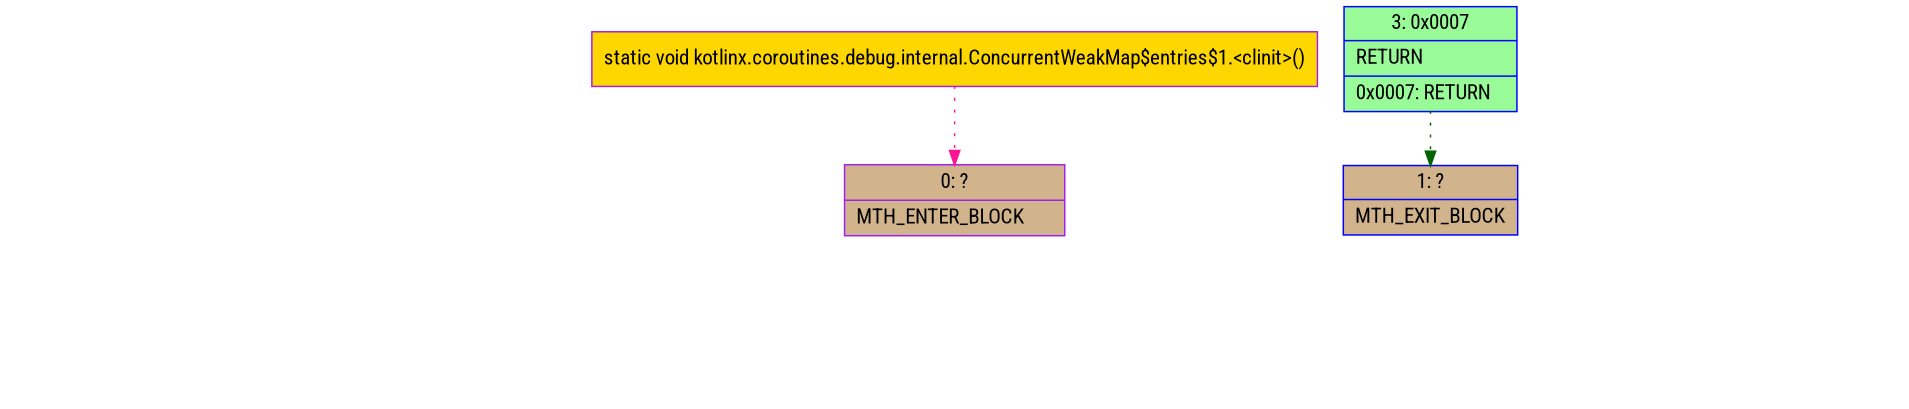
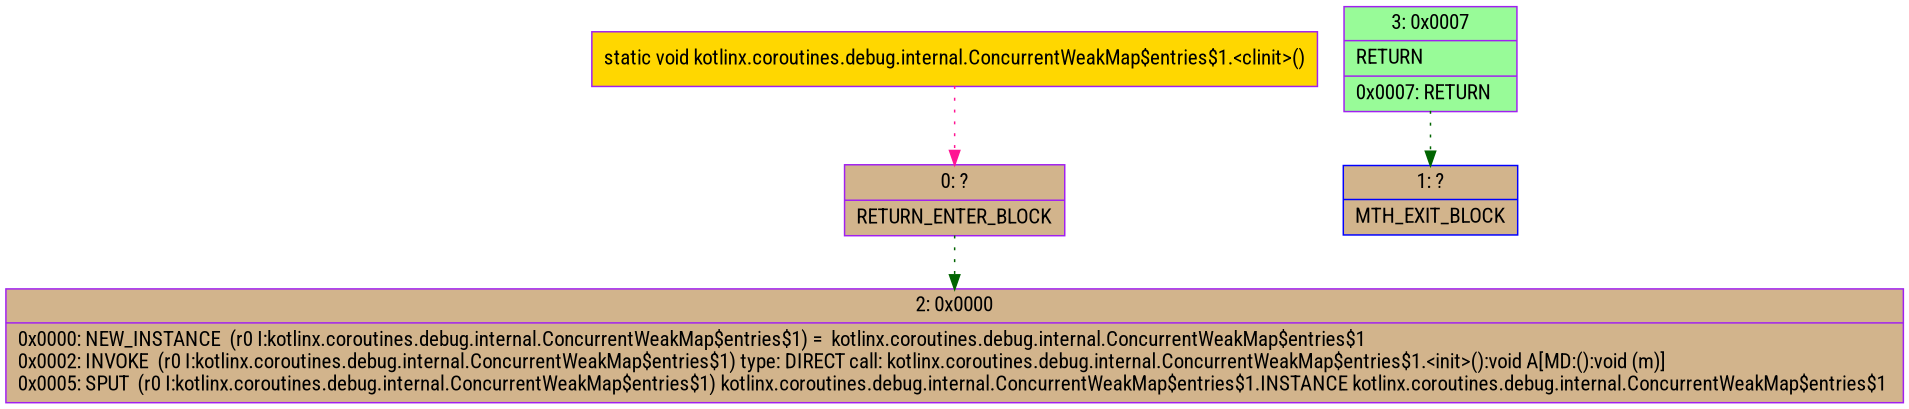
node "3: 0x0007": color blue -> purple
node "0: ?": text "MTH_ENTER_BLOCK" -> "RETURN_ENTER_BLOCK"
node "2: 0x0000": added
